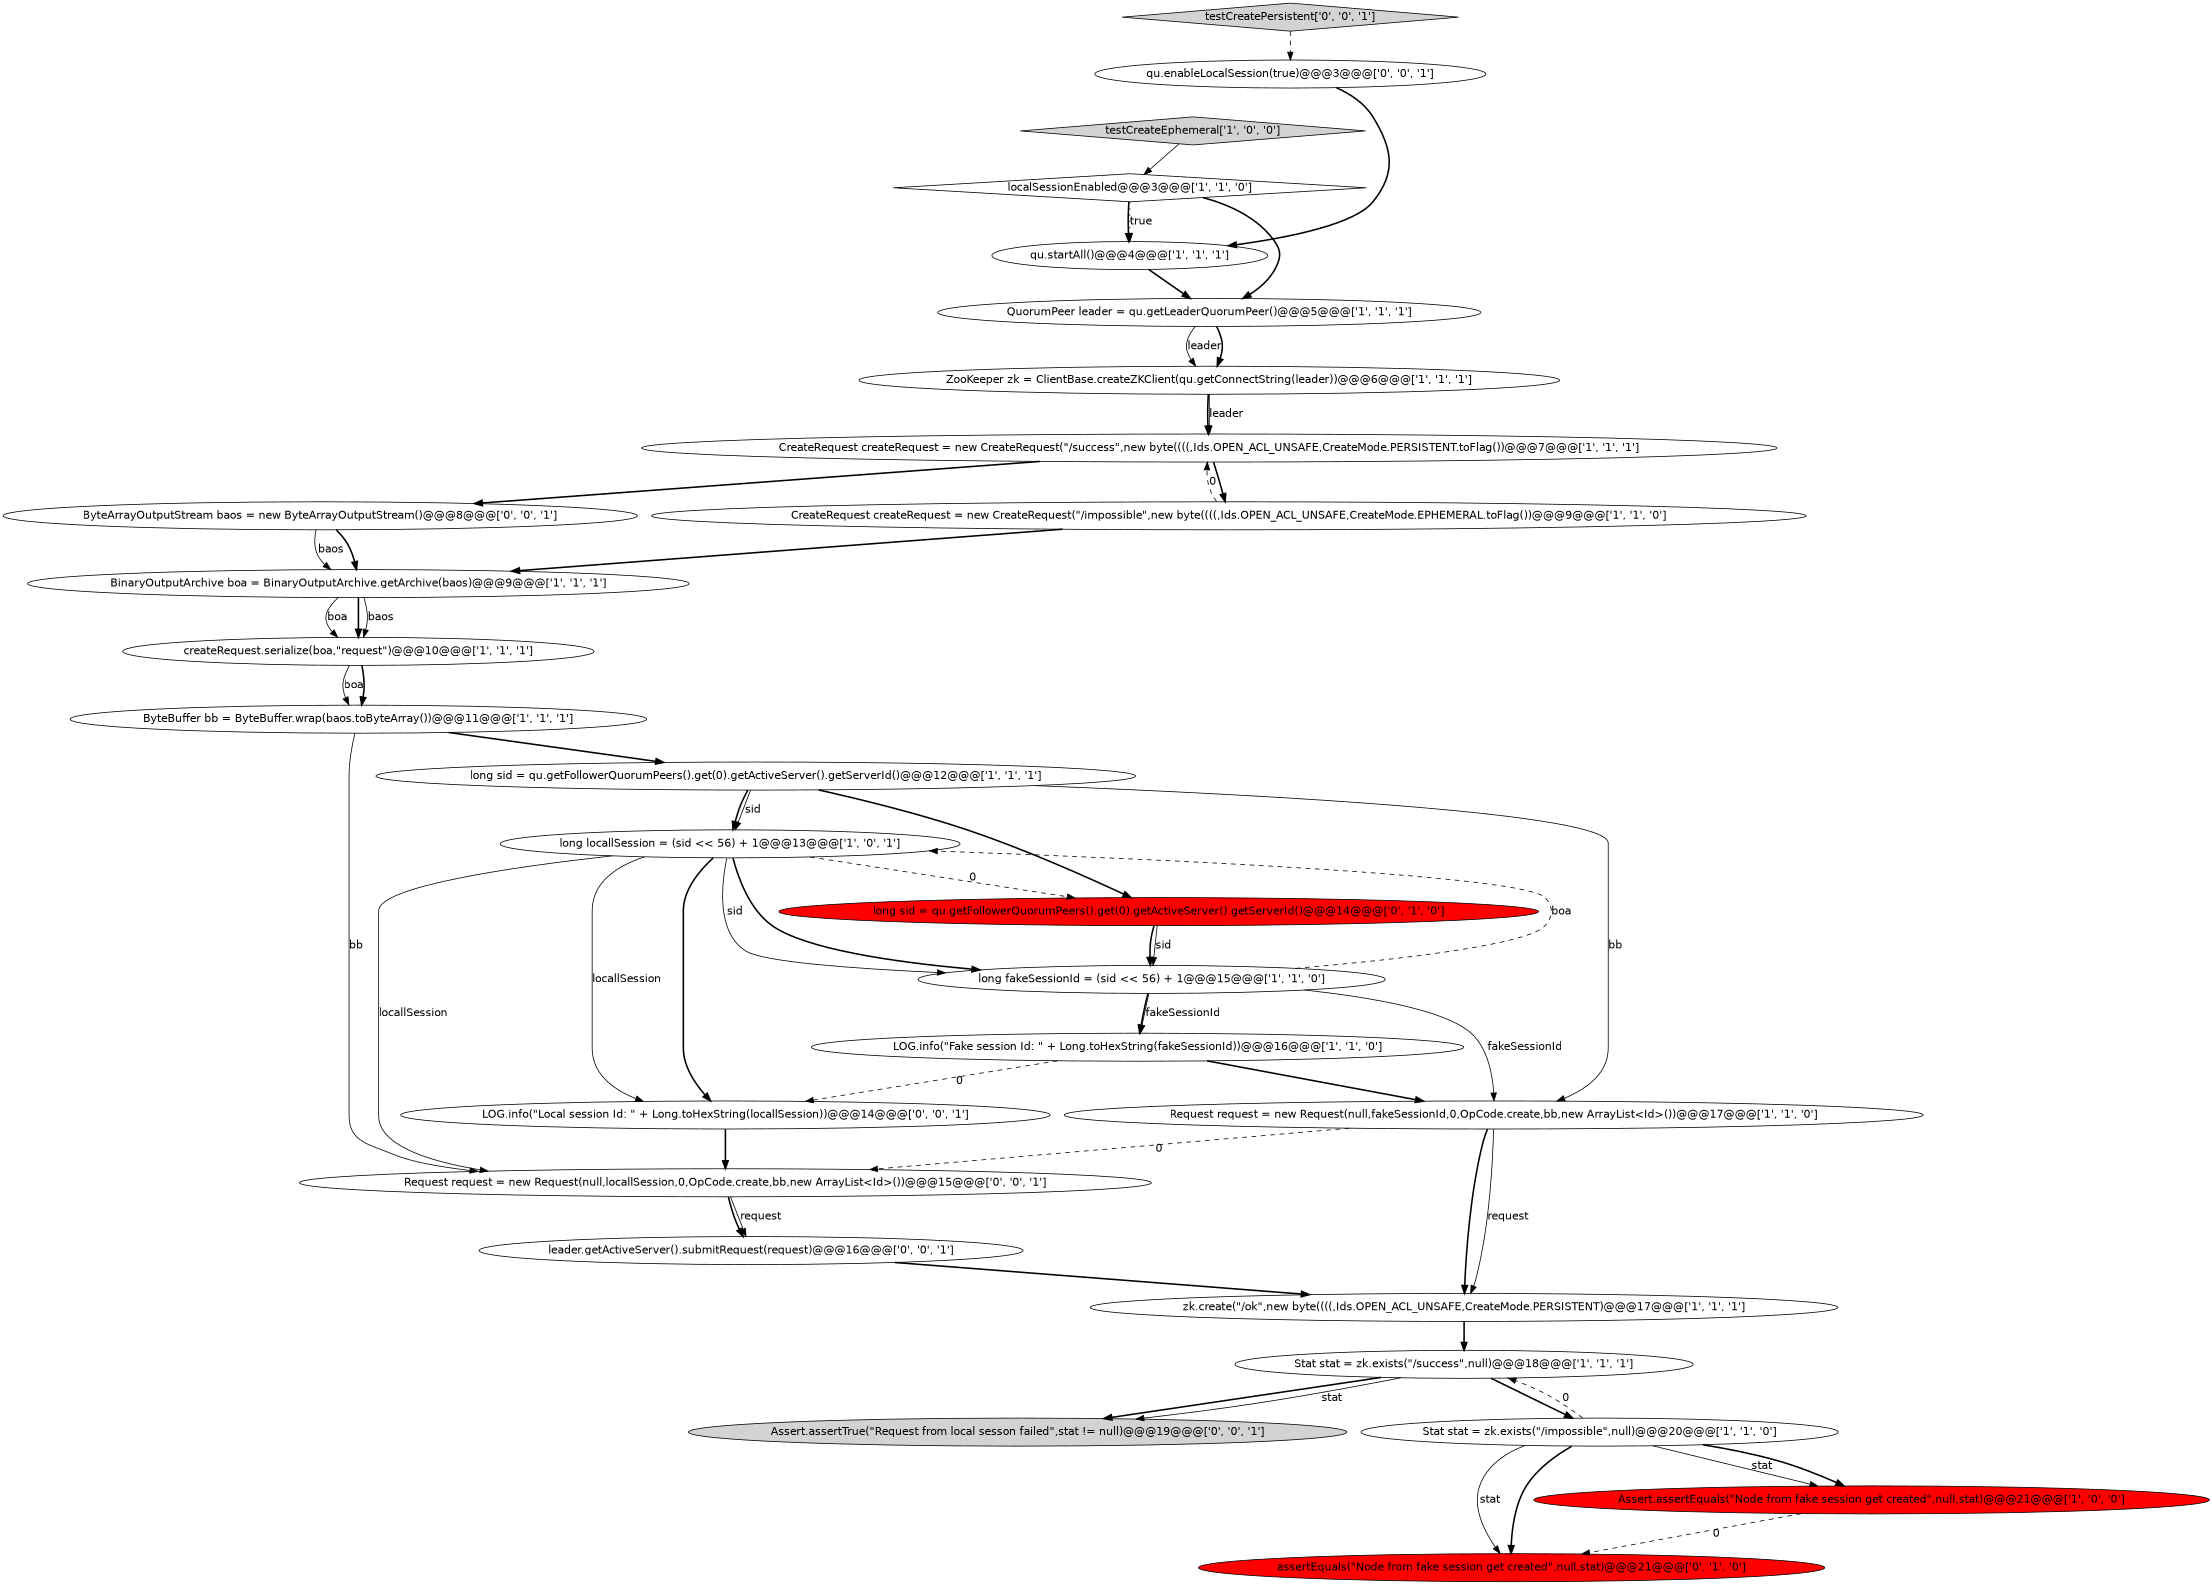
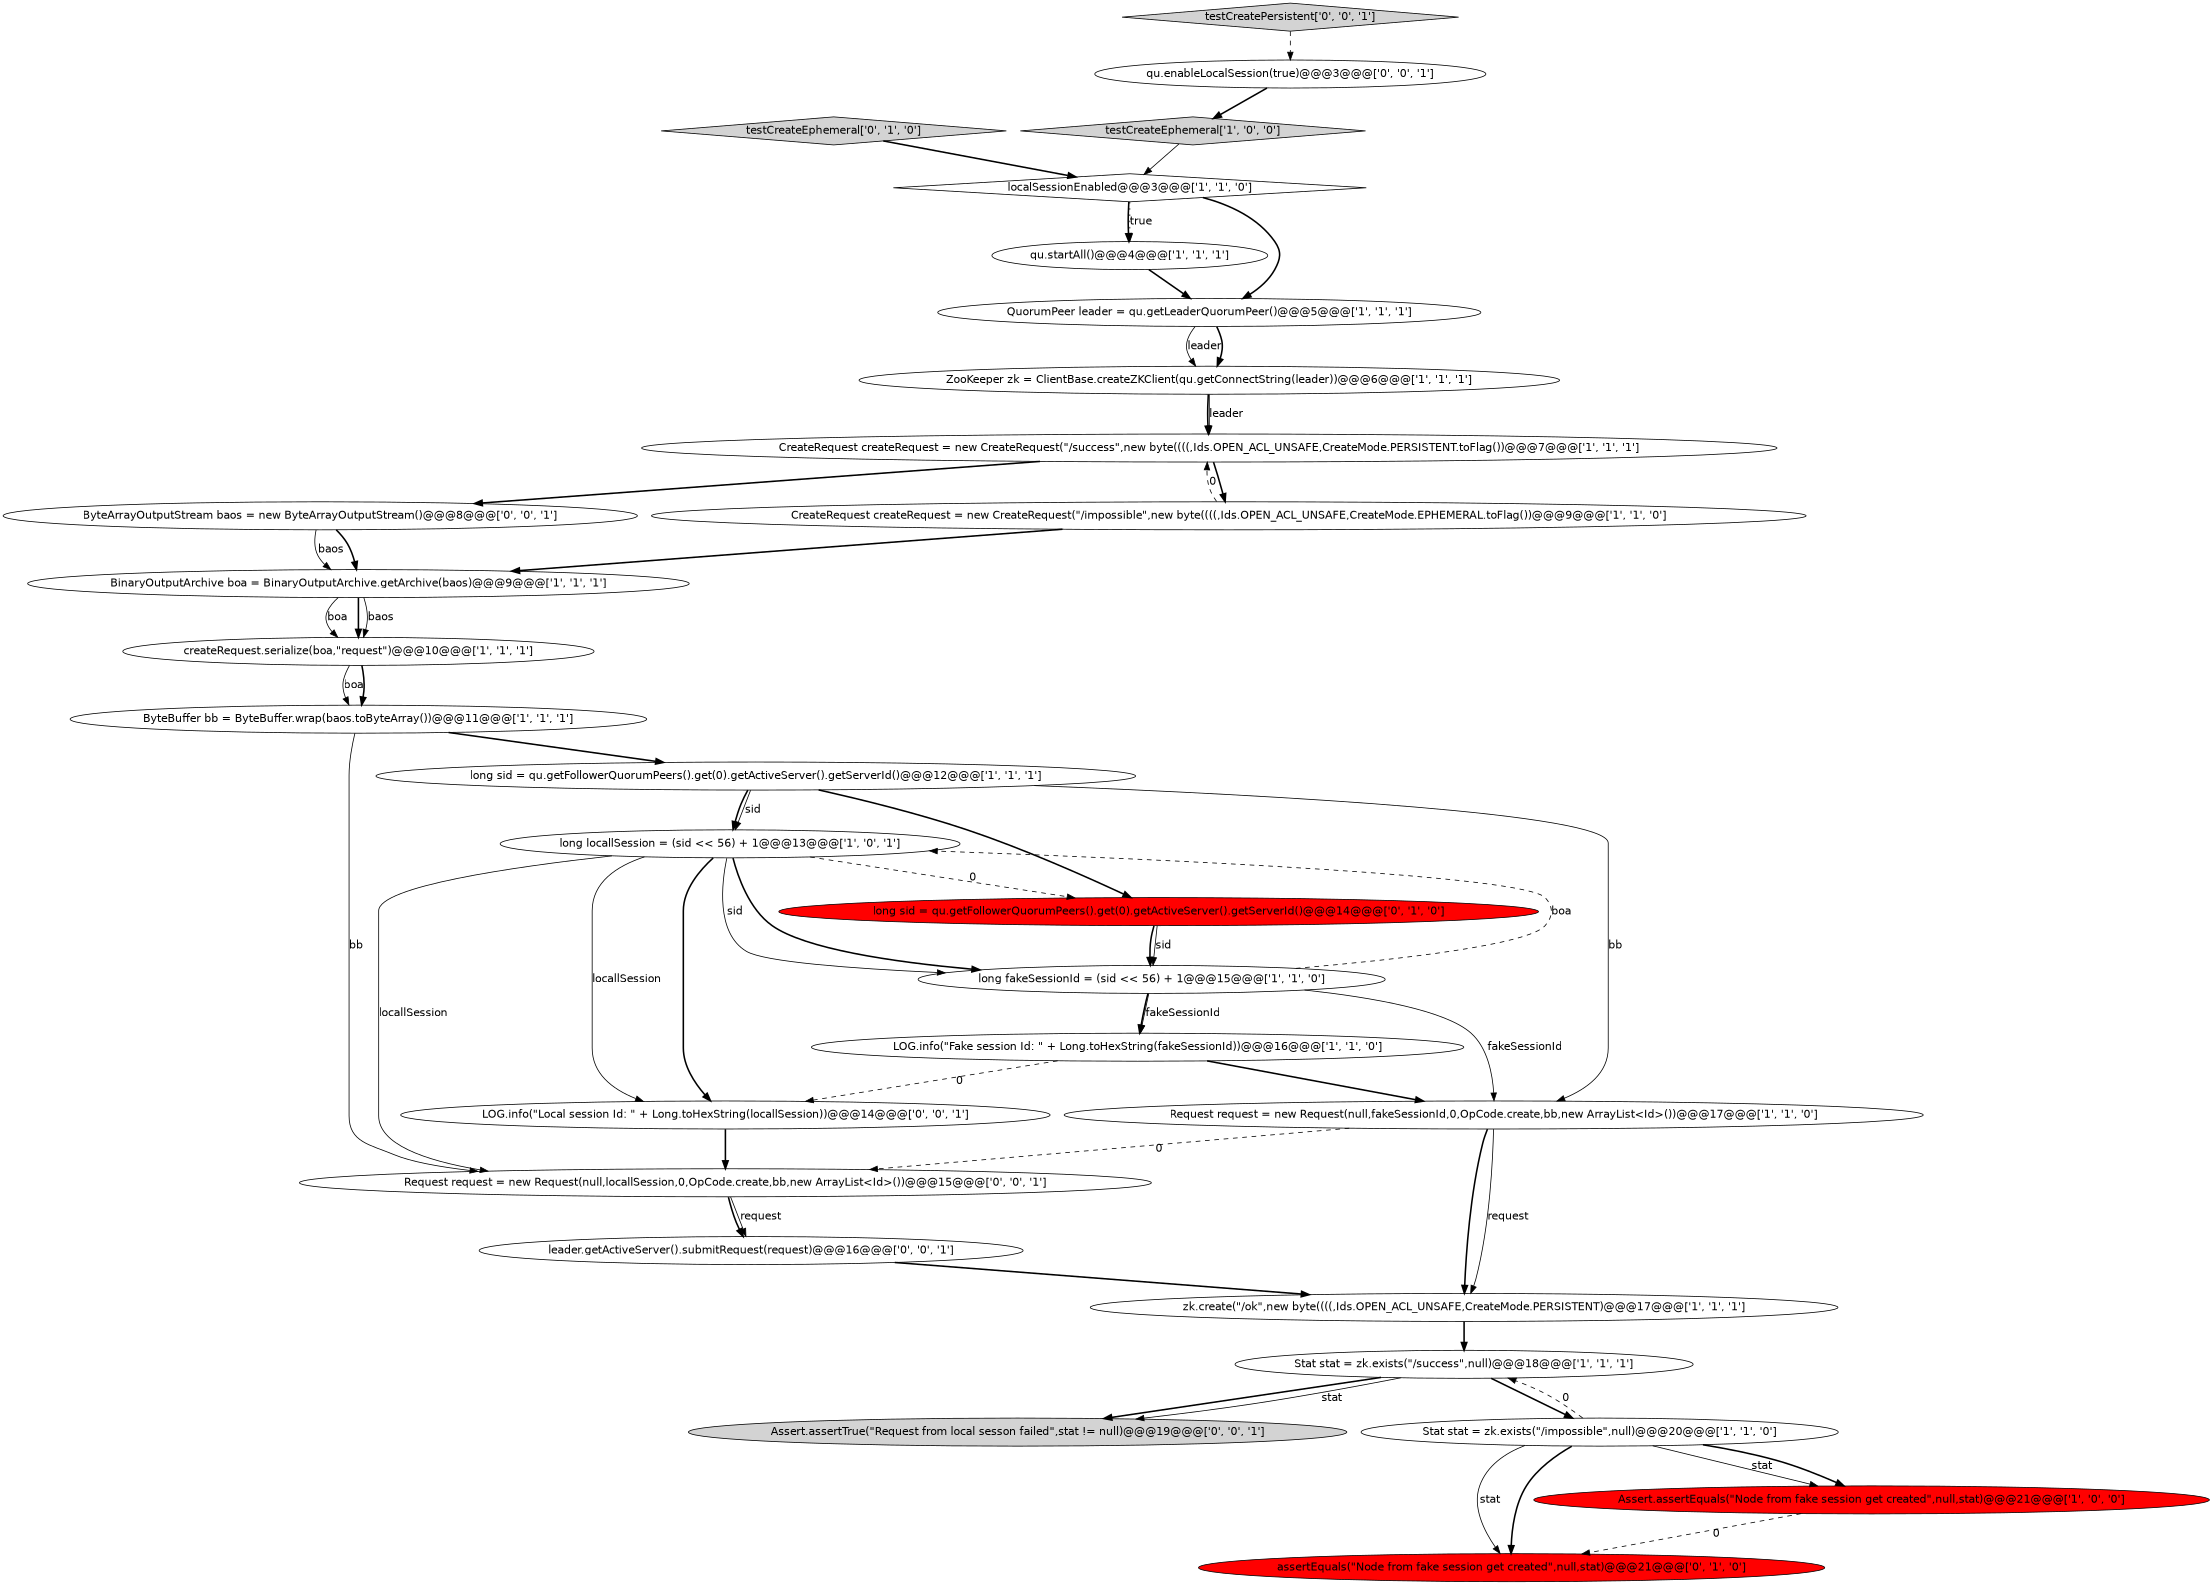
node "testCreateEphemeral['0', '1', '0']": added
edge "qu.enableLocalSession(true)@@@3@@@['0', '0', '1']" -> "qu.startAll()@@@4@@@['1', '1', '1']": now "qu.enableLocalSession(true)@@@3@@@['0', '0', '1']" -> "testCreateEphemeral['1', '0', '0']"
